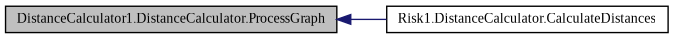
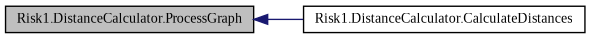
node "DistanceCalculator1.DistanceCalculator.ProcessGraph": label "DistanceCalculator1.DistanceCalculator.ProcessGraph" -> "Risk1.DistanceCalculator.ProcessGraph"
